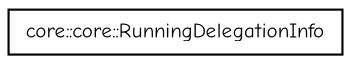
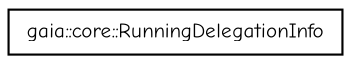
node "core::core::RunningDelegationInfo": label "core::core::RunningDelegationInfo" -> "gaia::core::RunningDelegationInfo"
